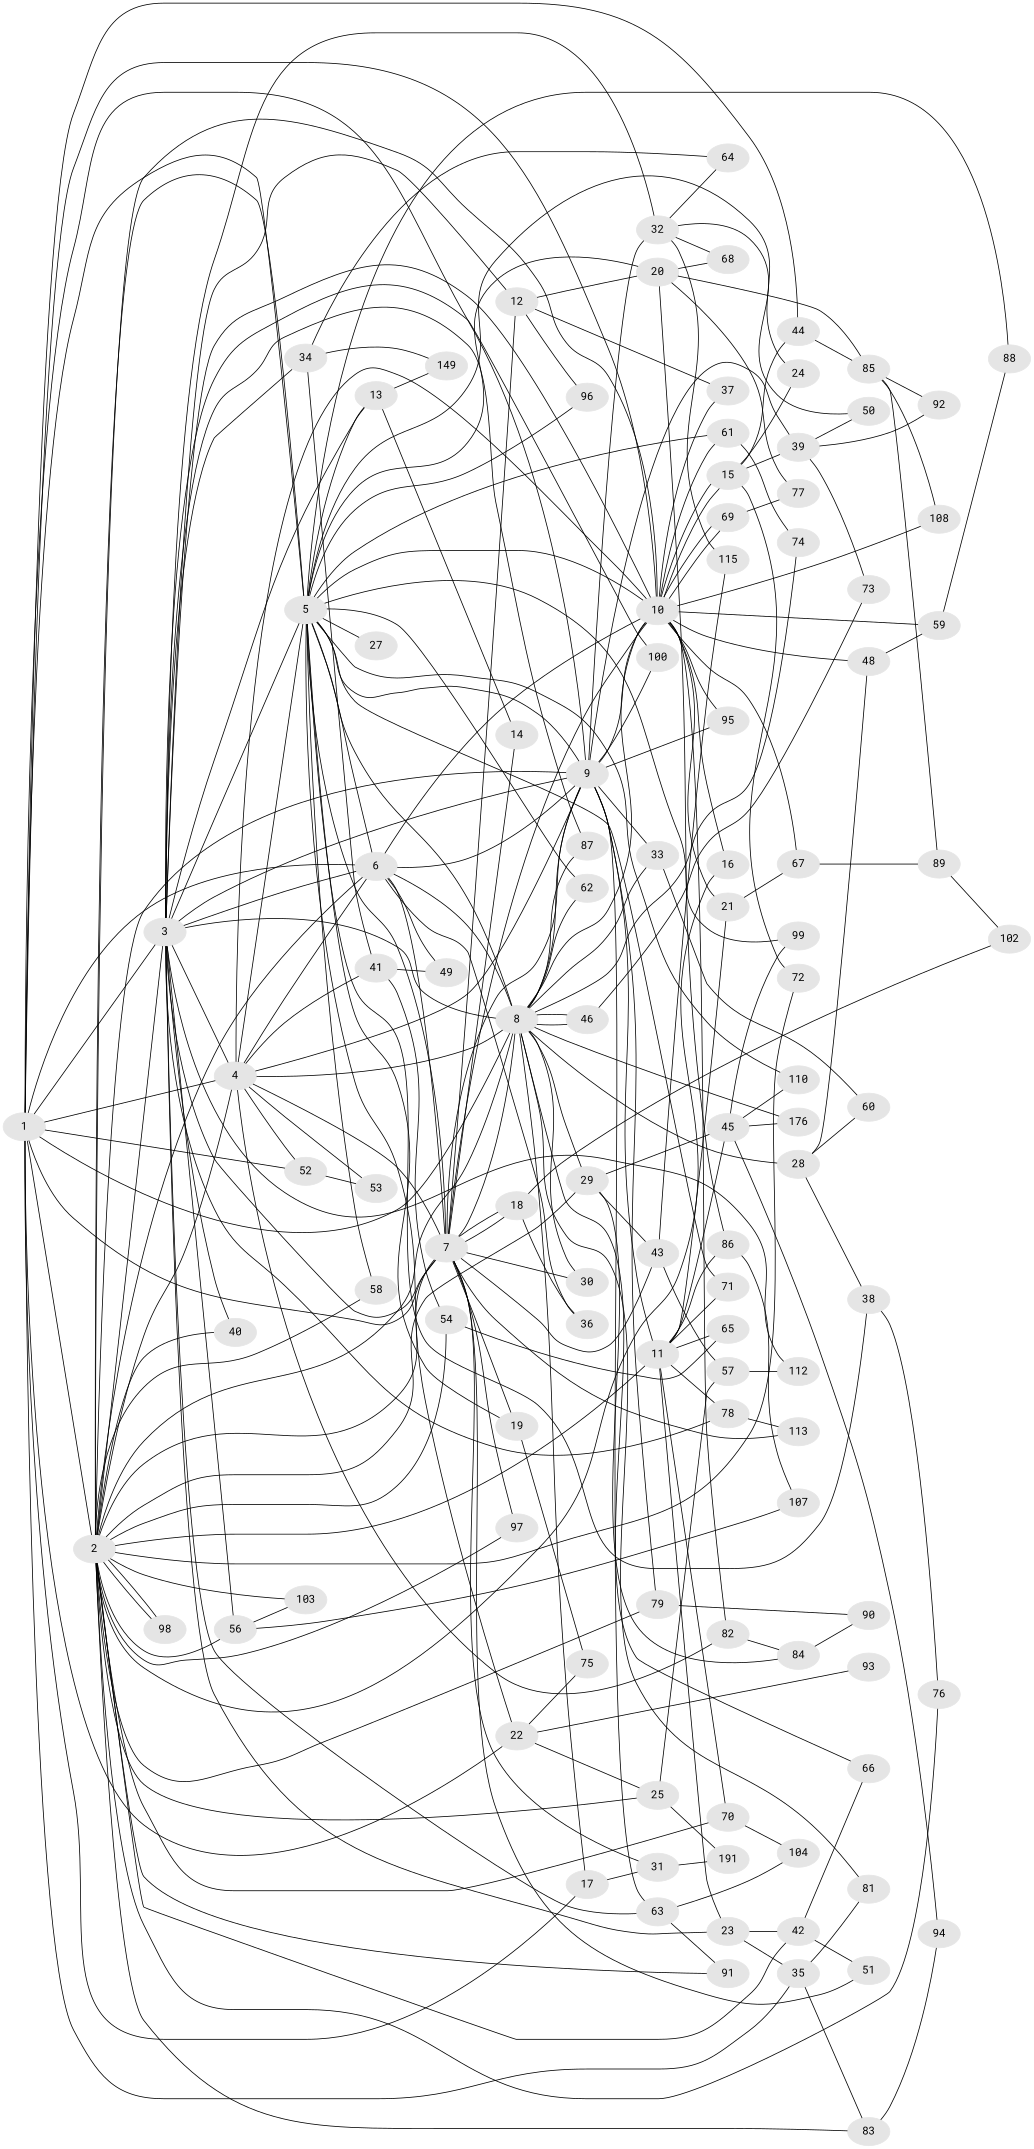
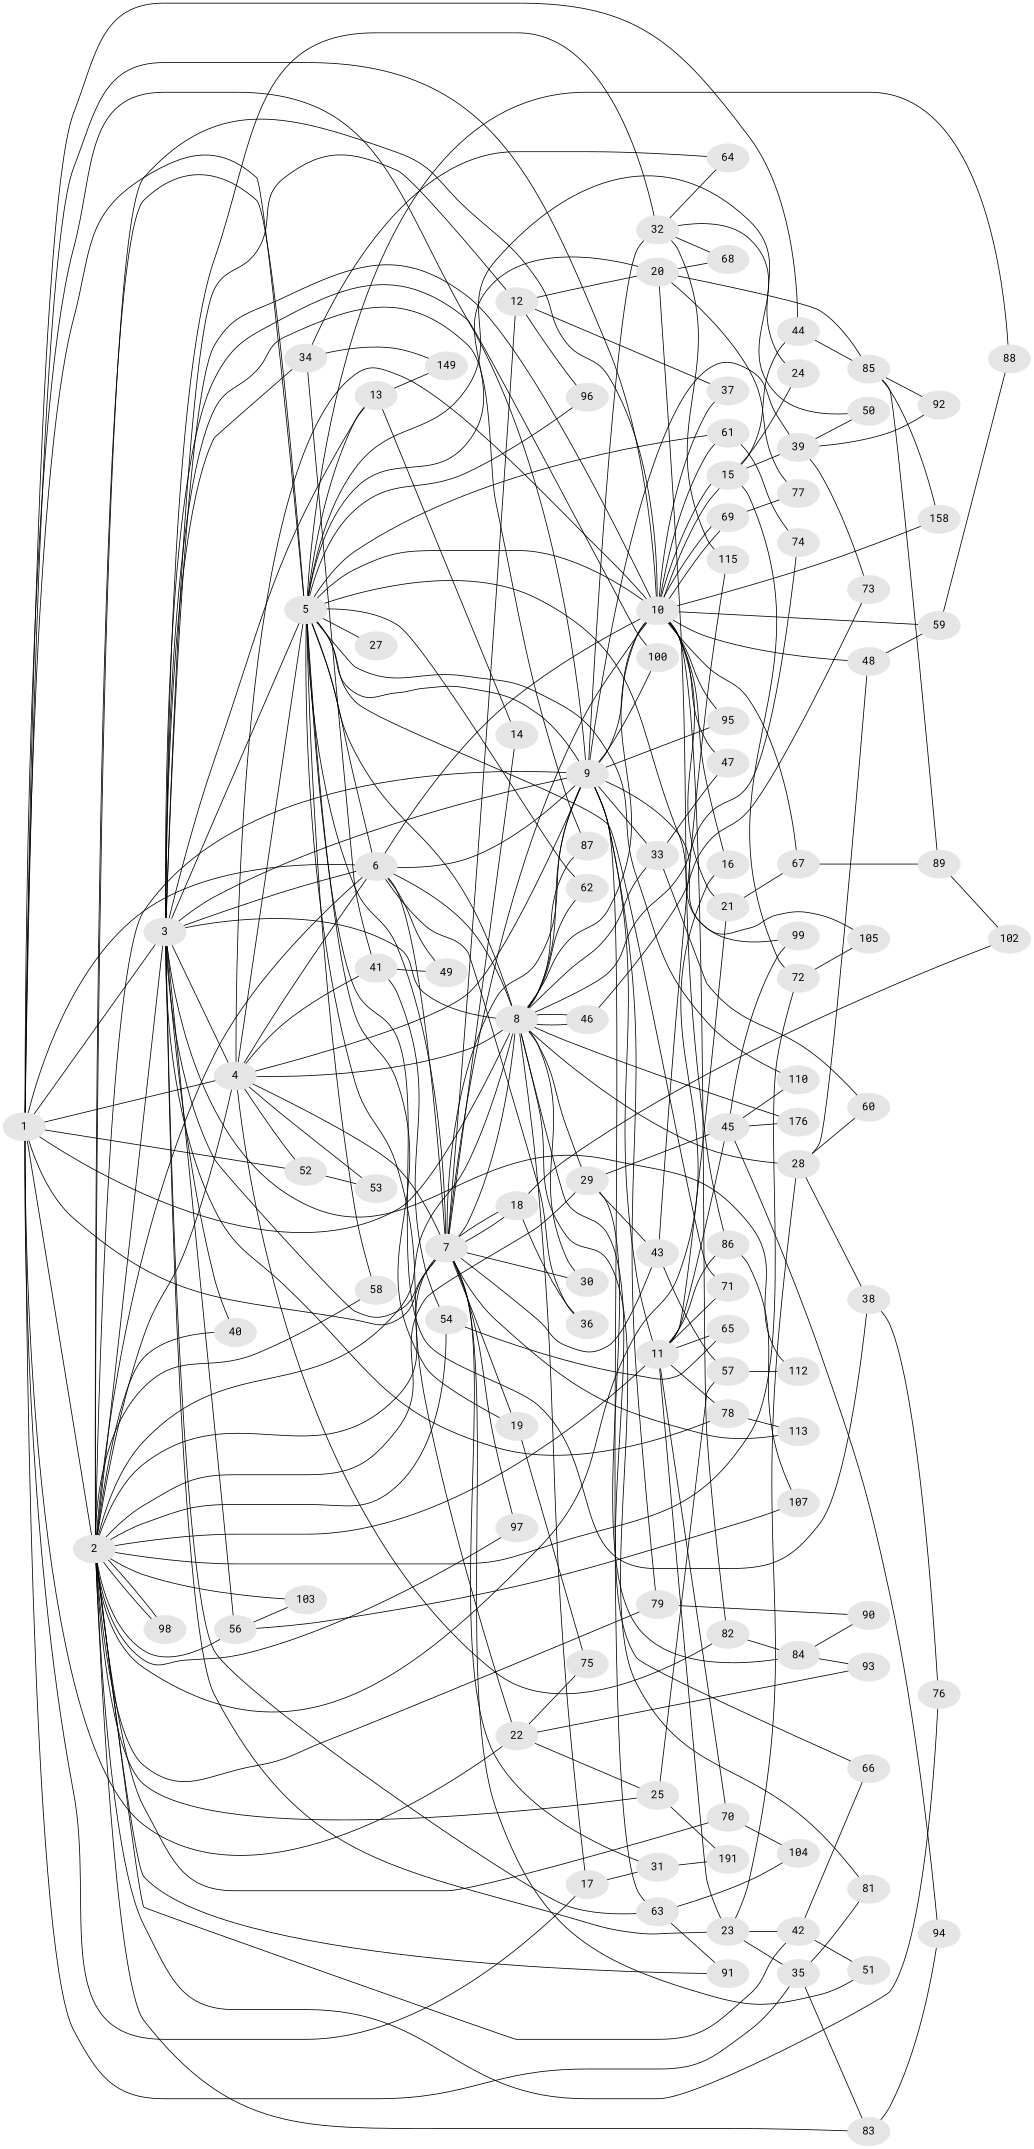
node "108": label "108" -> "158"
node "47": added
node "105": added
edge "28" -- "23": added
edge "84" -- "93": added
